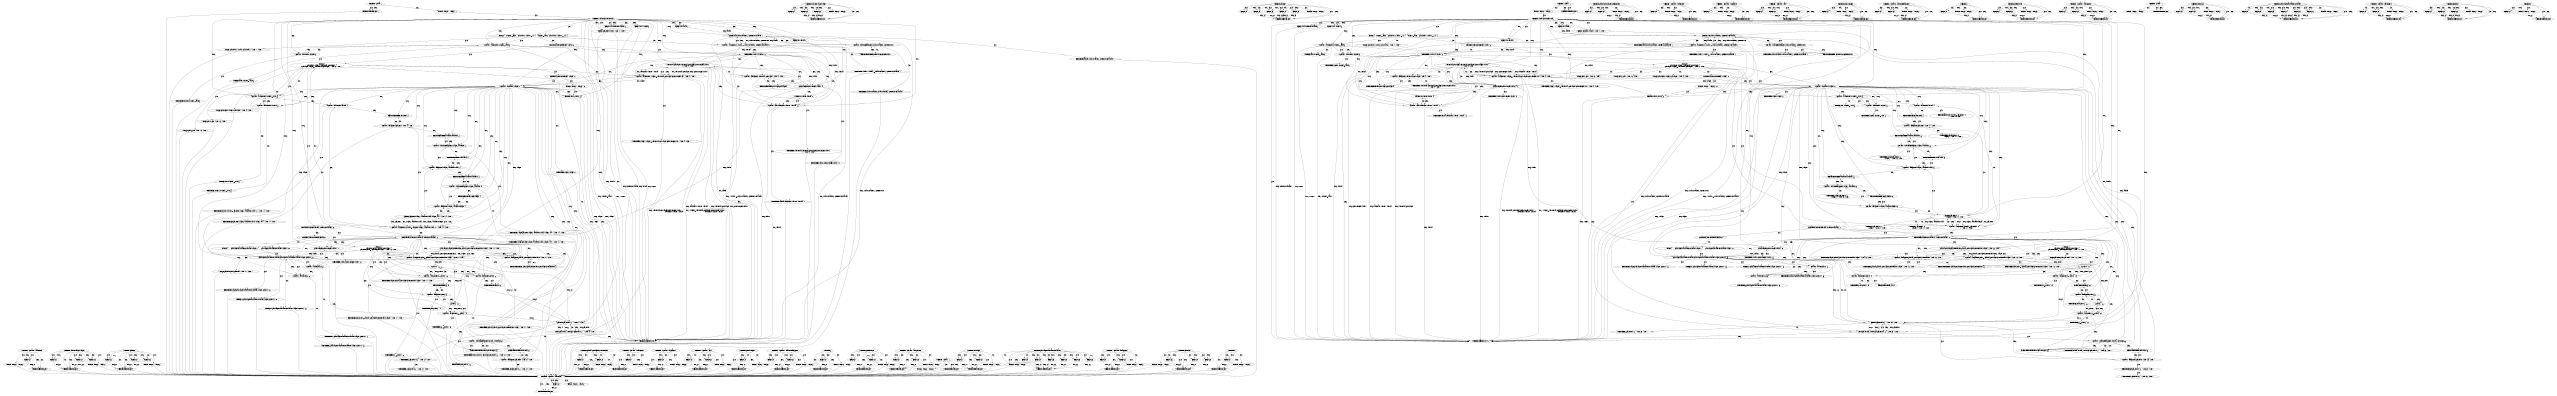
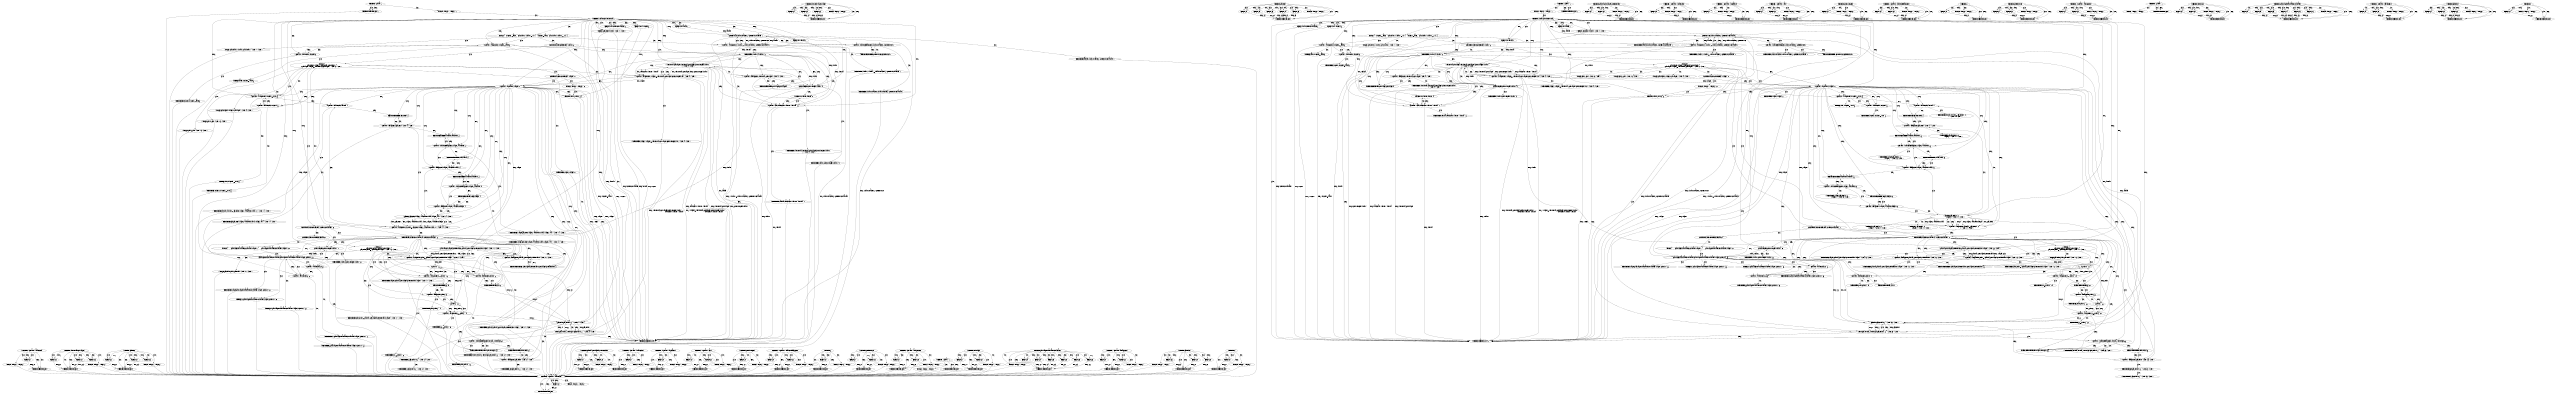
node "<(IDENTIFIER,y,gfx::Point(x, y))<SUB>25</SUB>>": removed
edge "<(gfx.Point,gfx::Point(x, y))<SUB>24</SUB>>" -> "<(<operator>.fieldAccess,gfx::Point)<SUB>24</SUB>>": added, label "AST:"
edge "<(gfx.Point,gfx::Point(x, y))<SUB>25</SUB>>" -> "<(<operator>.fieldAccess,gfx::Point)<SUB>25</SUB>>": now "<(gfx.Rect,gfx::Rect(0, 0, widget-...)<SUB>14</SUB>>" -> "<(<operator>.fieldAccess,gfx::Point)<SUB>25</SUB>>"
